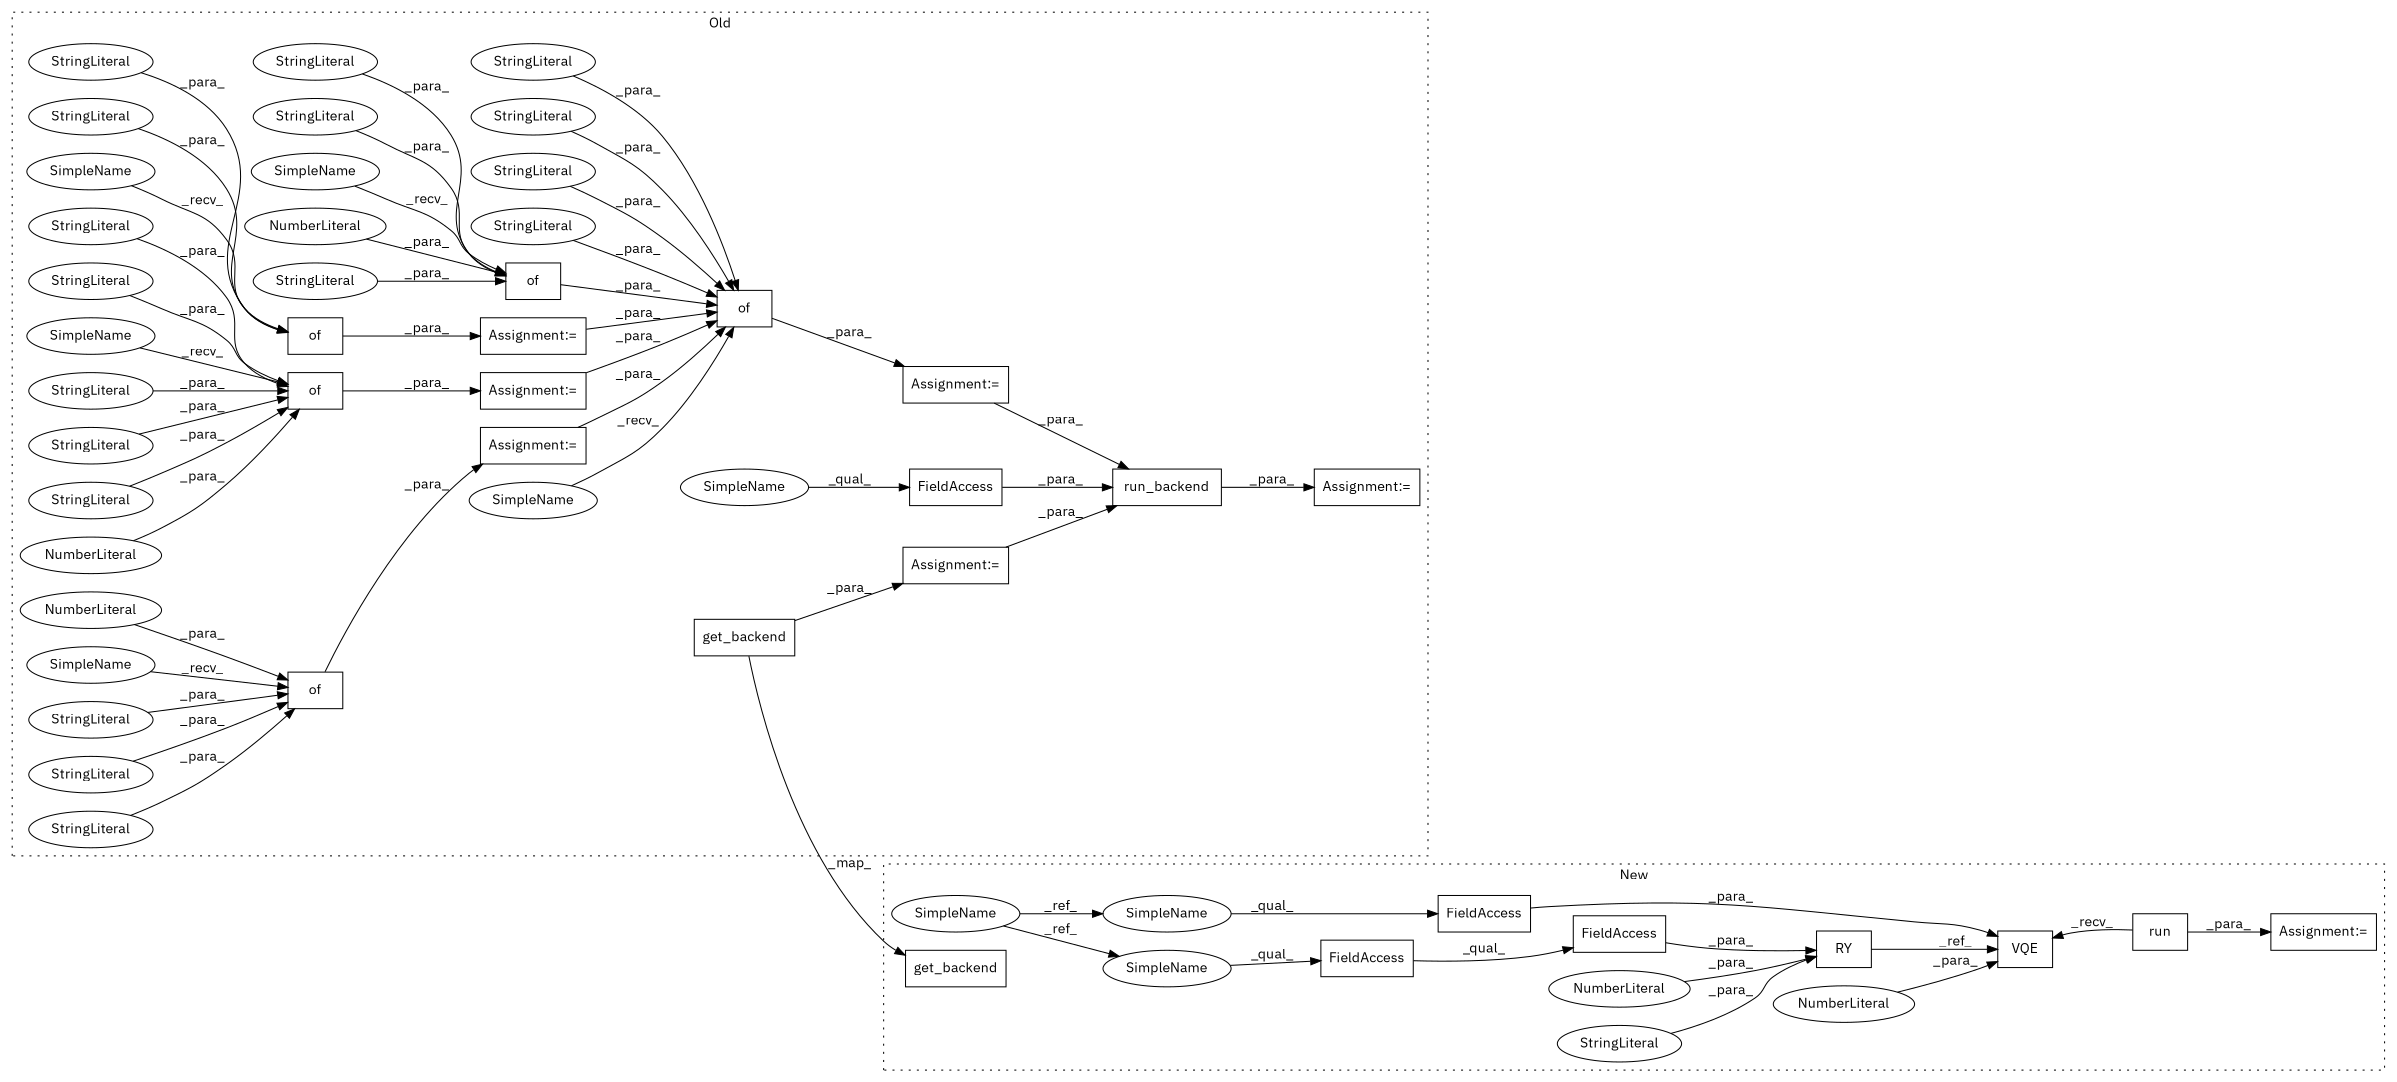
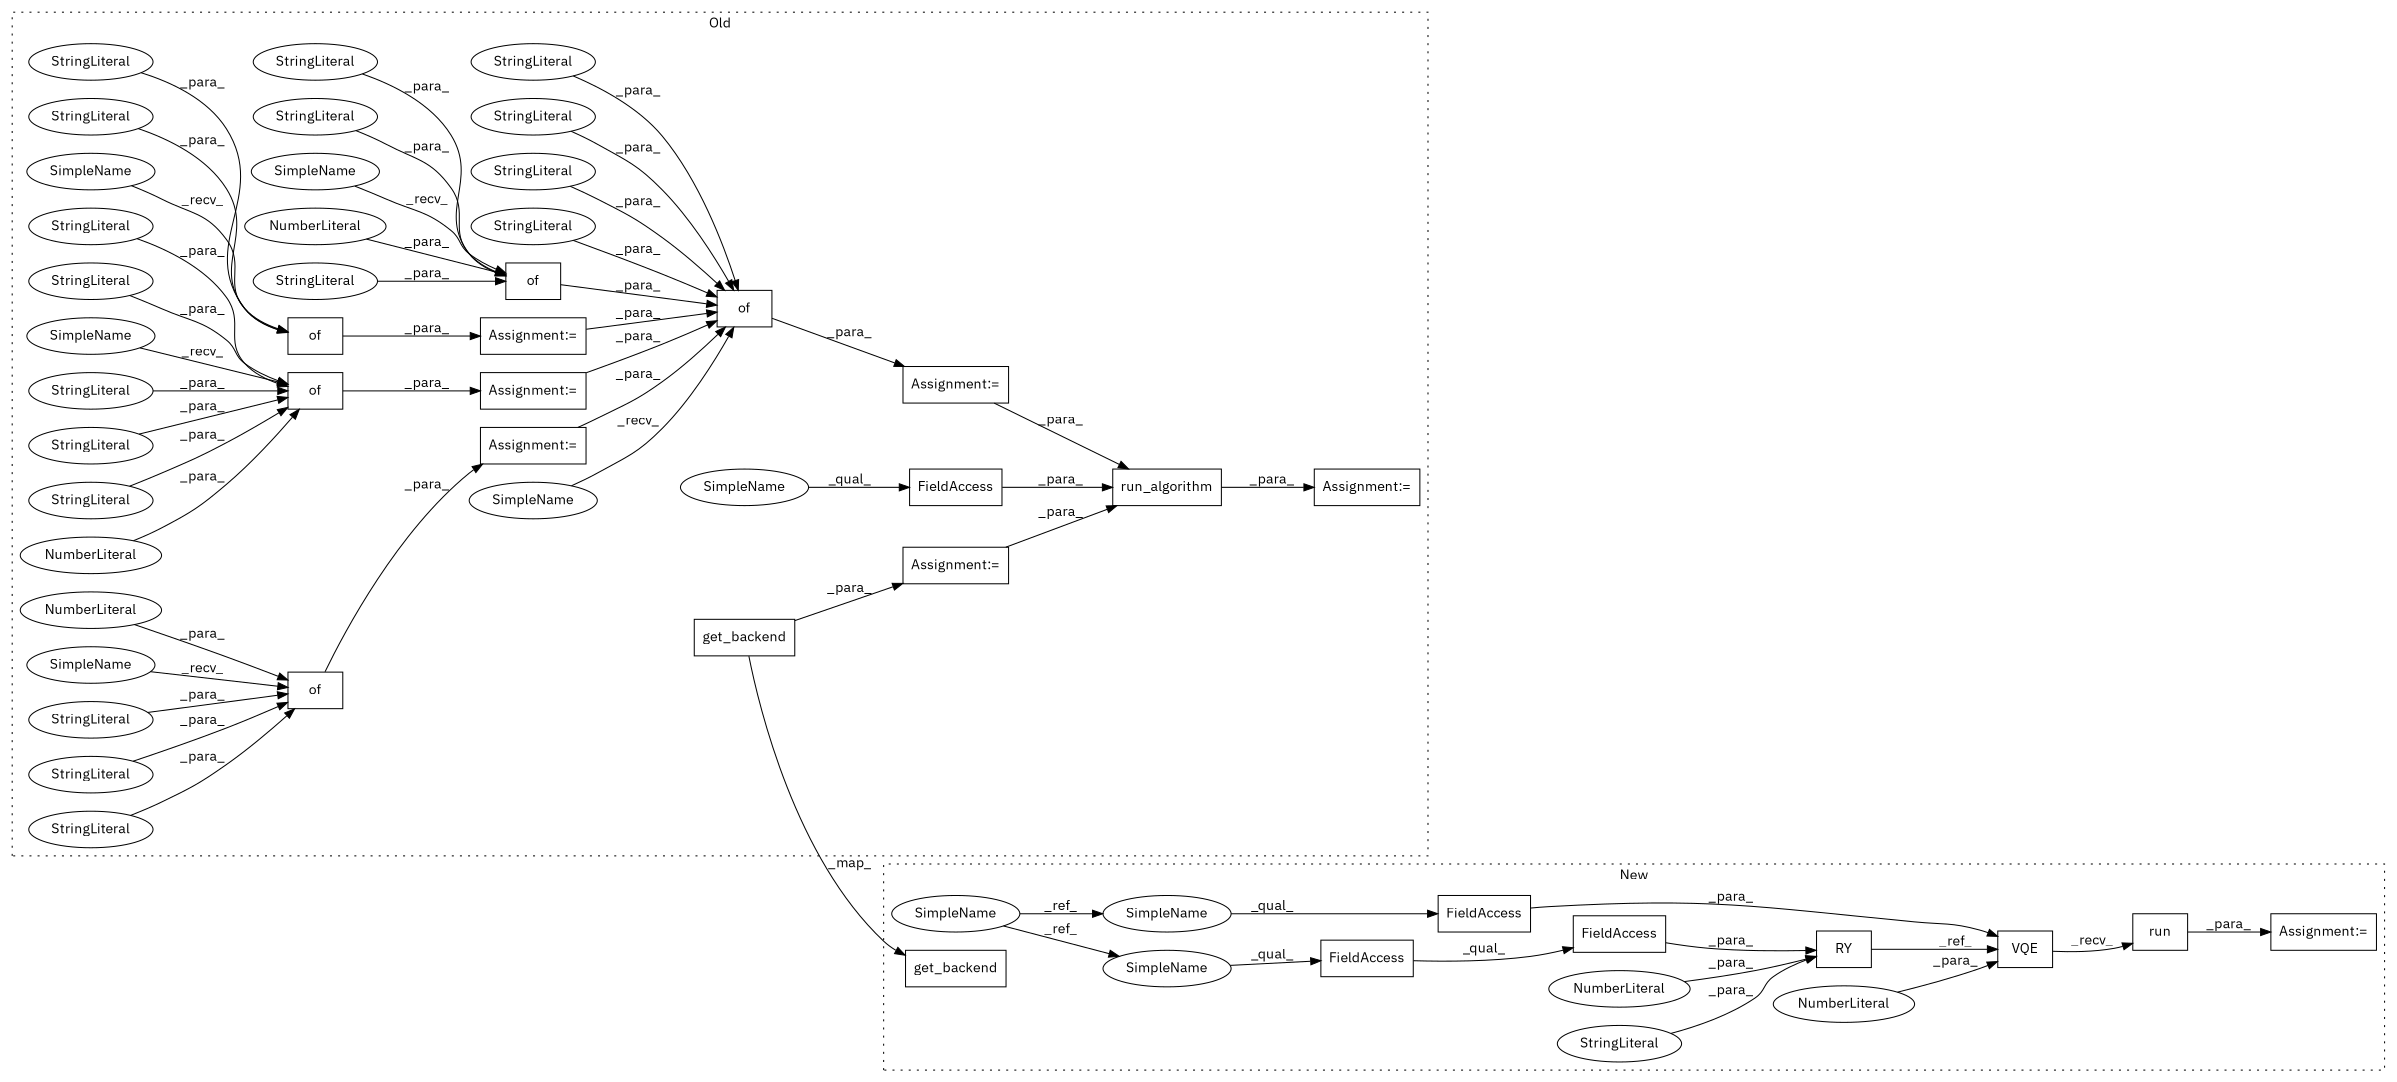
node "run_backend": label "run_backend" -> "run_algorithm"
edge "run" -> "VQE": reversed
